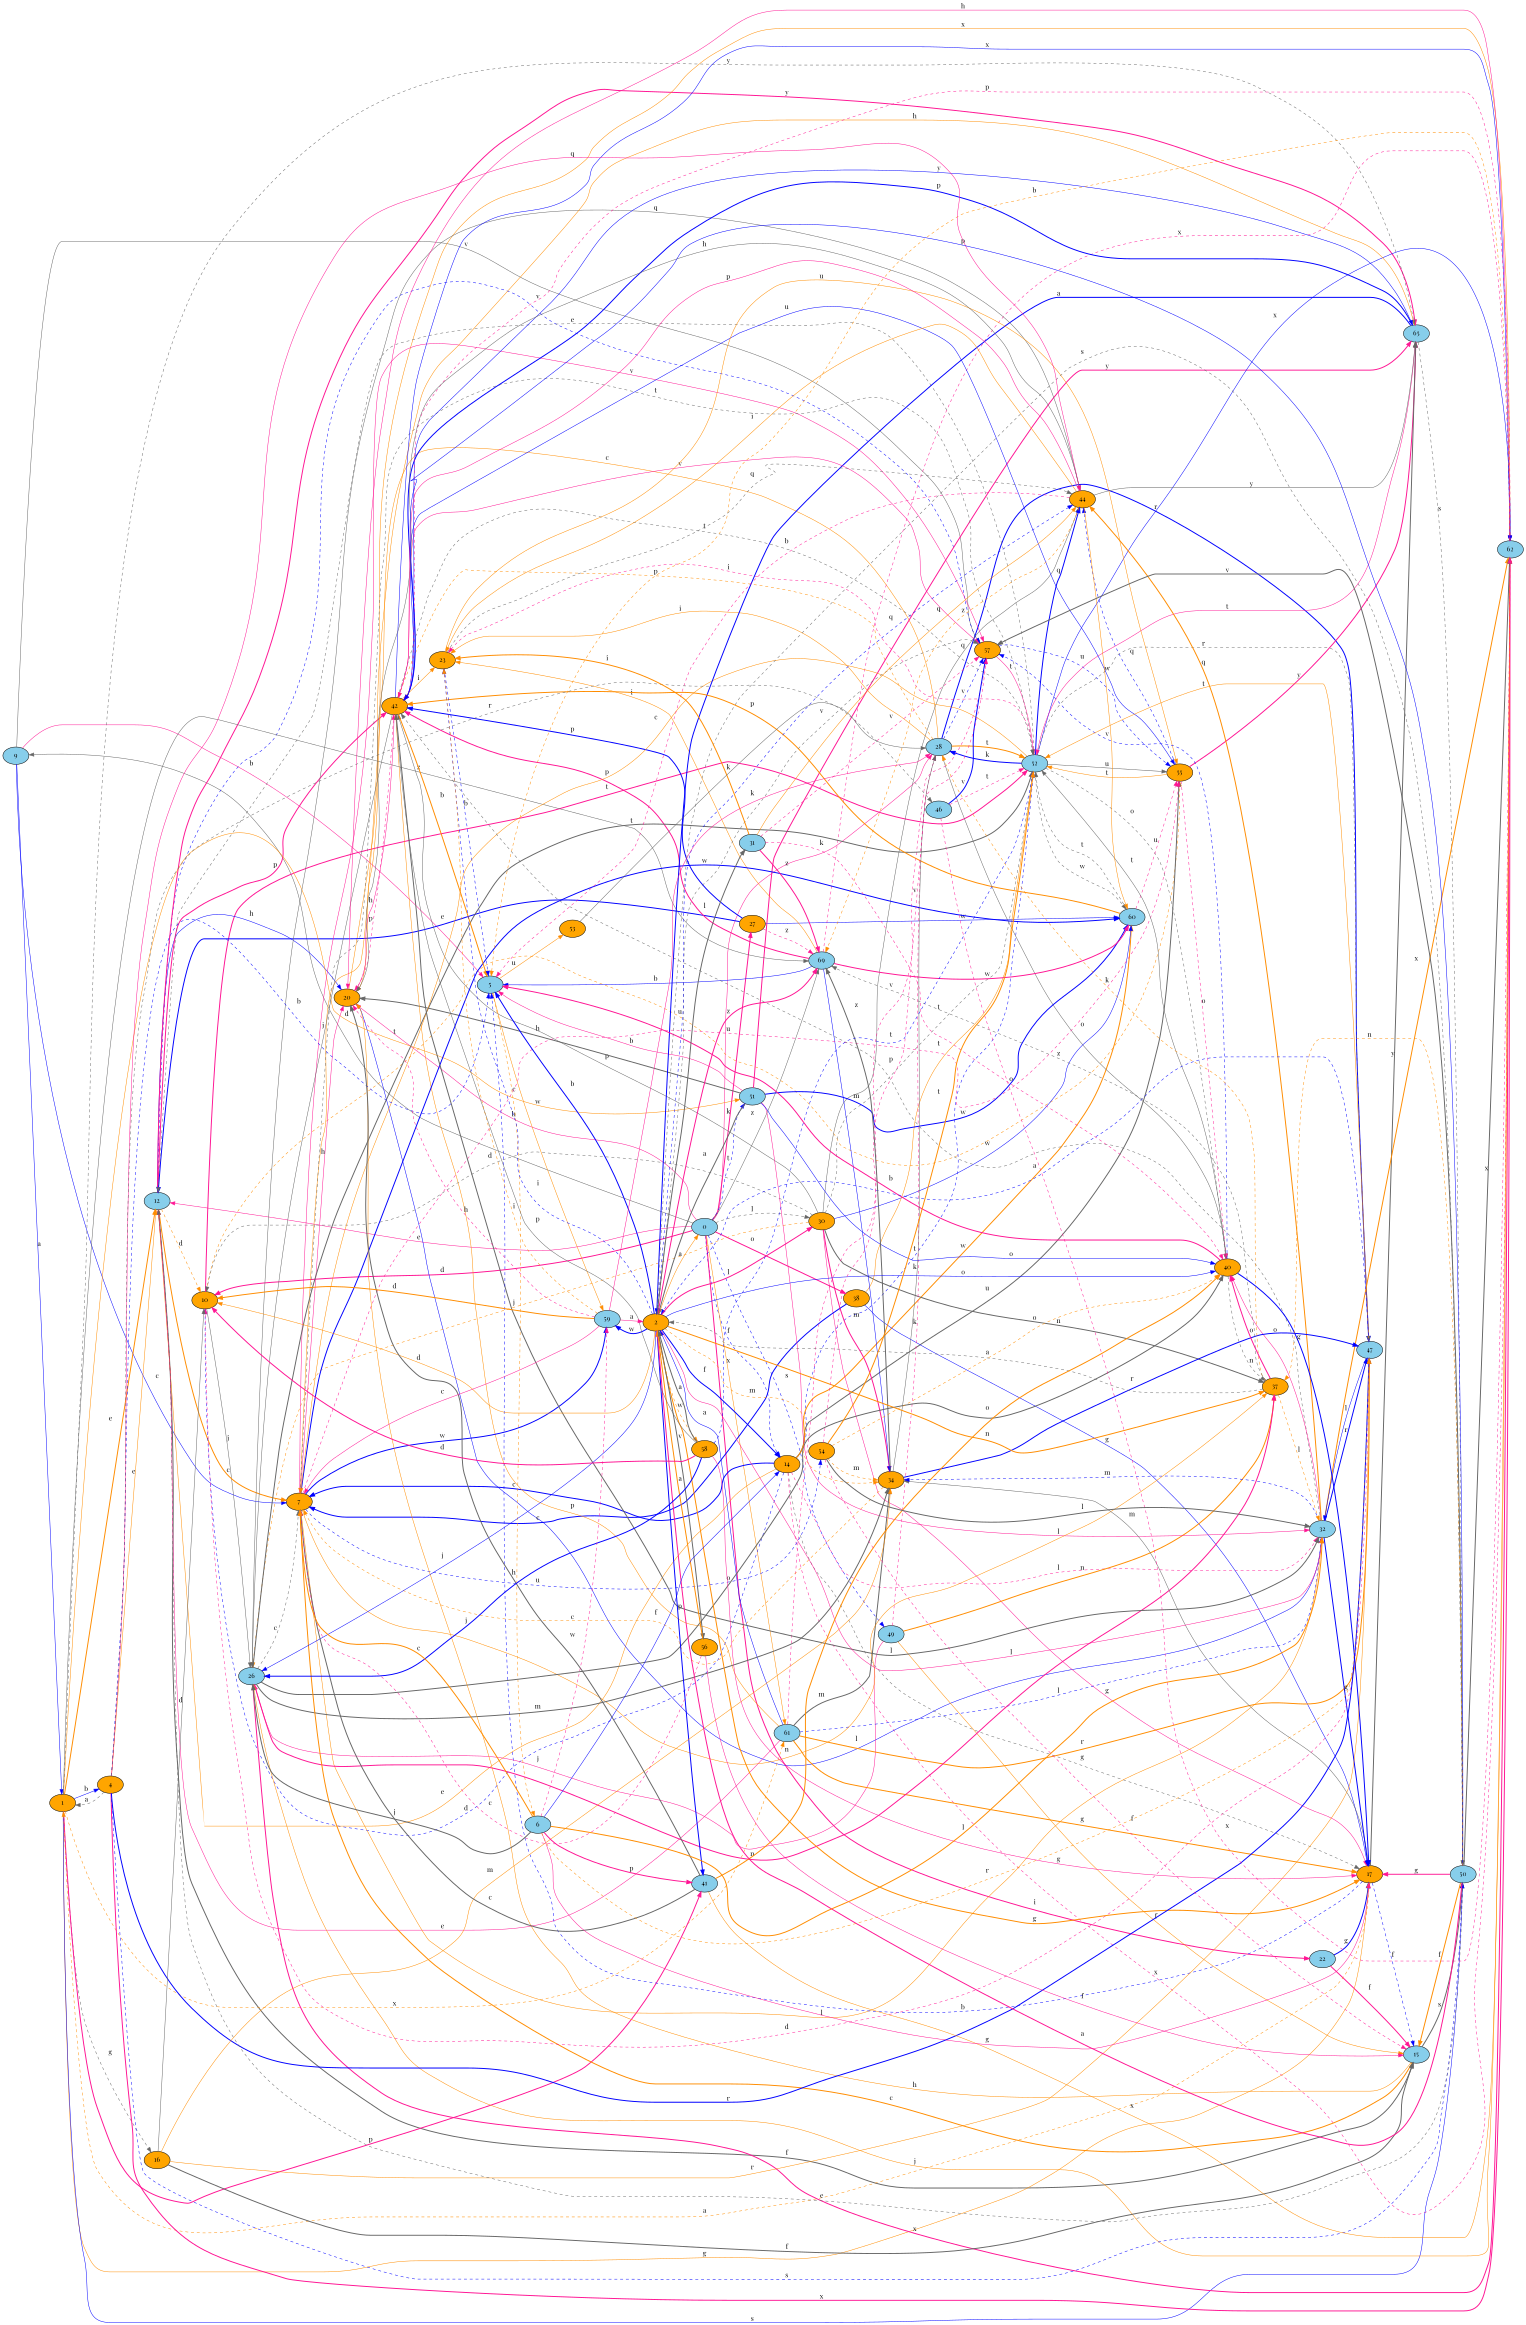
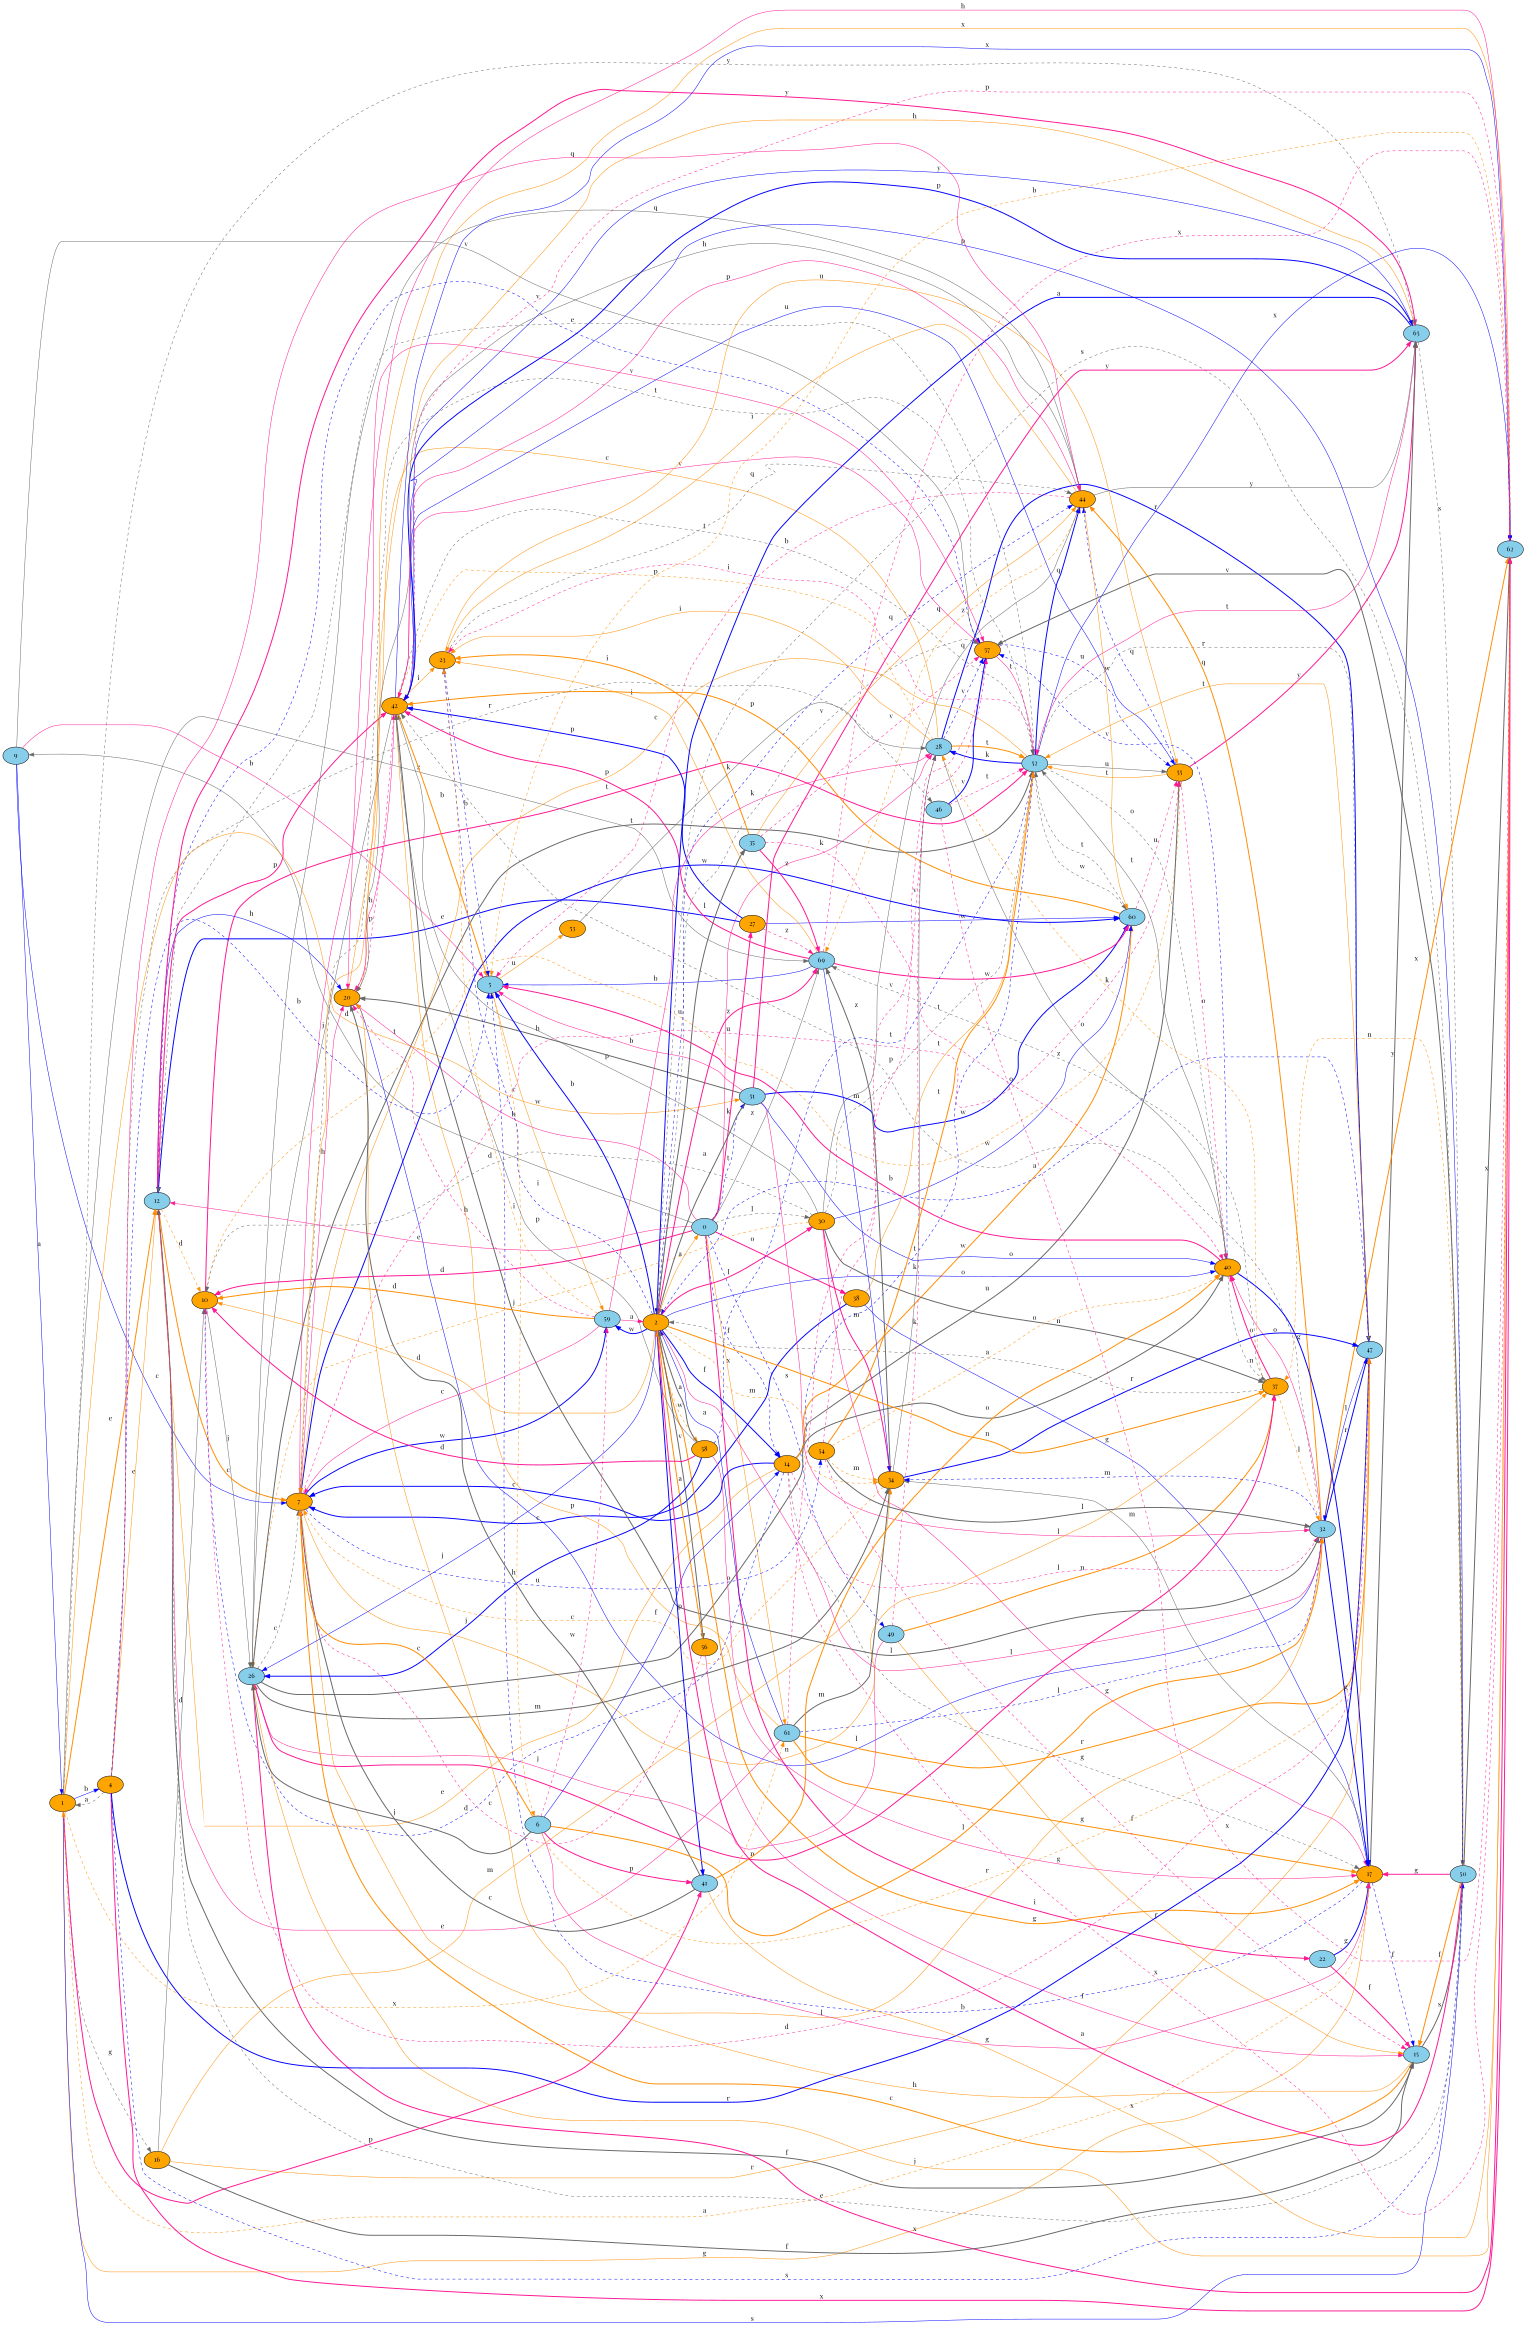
node "31": label "31" -> "35"
